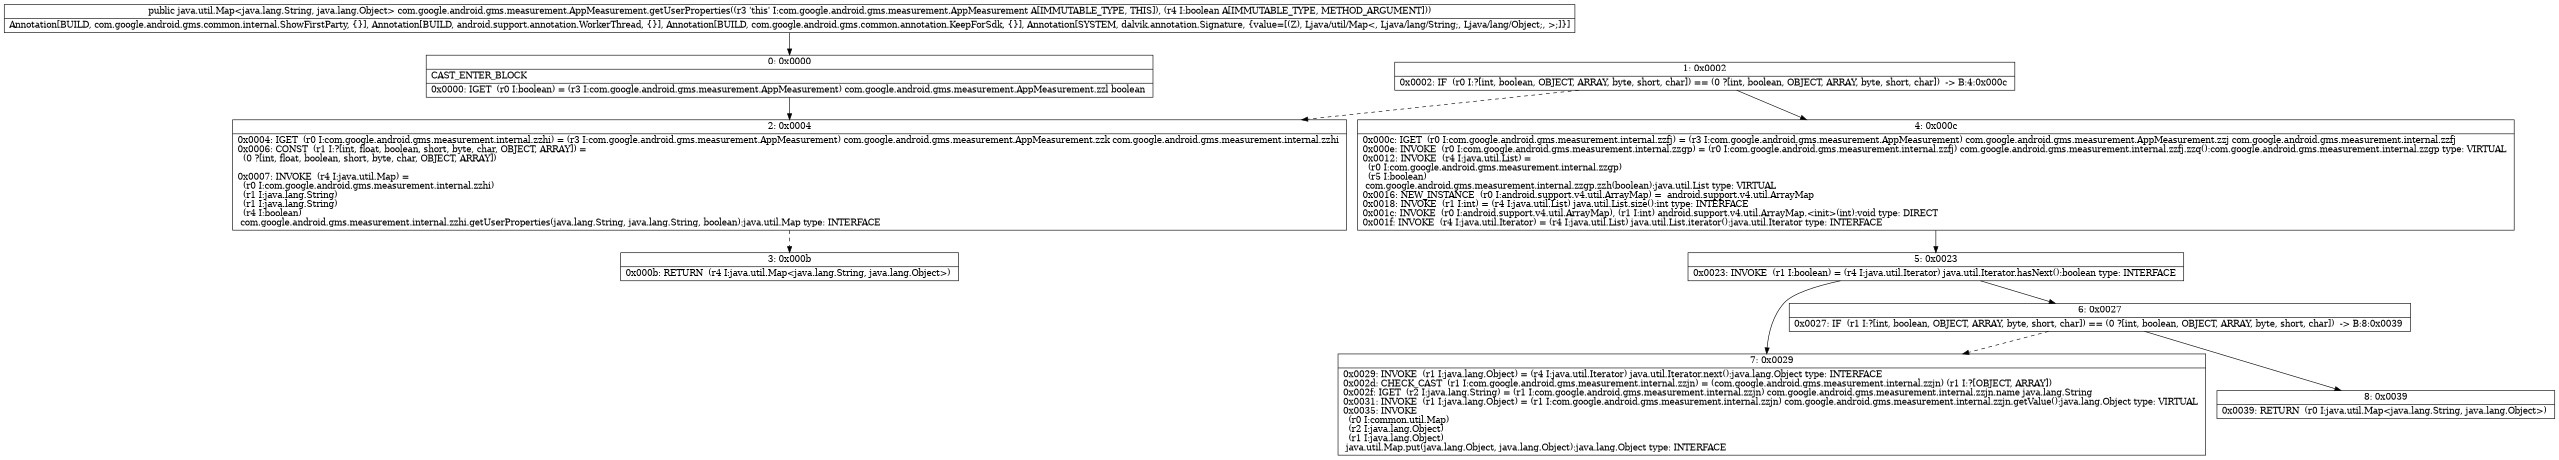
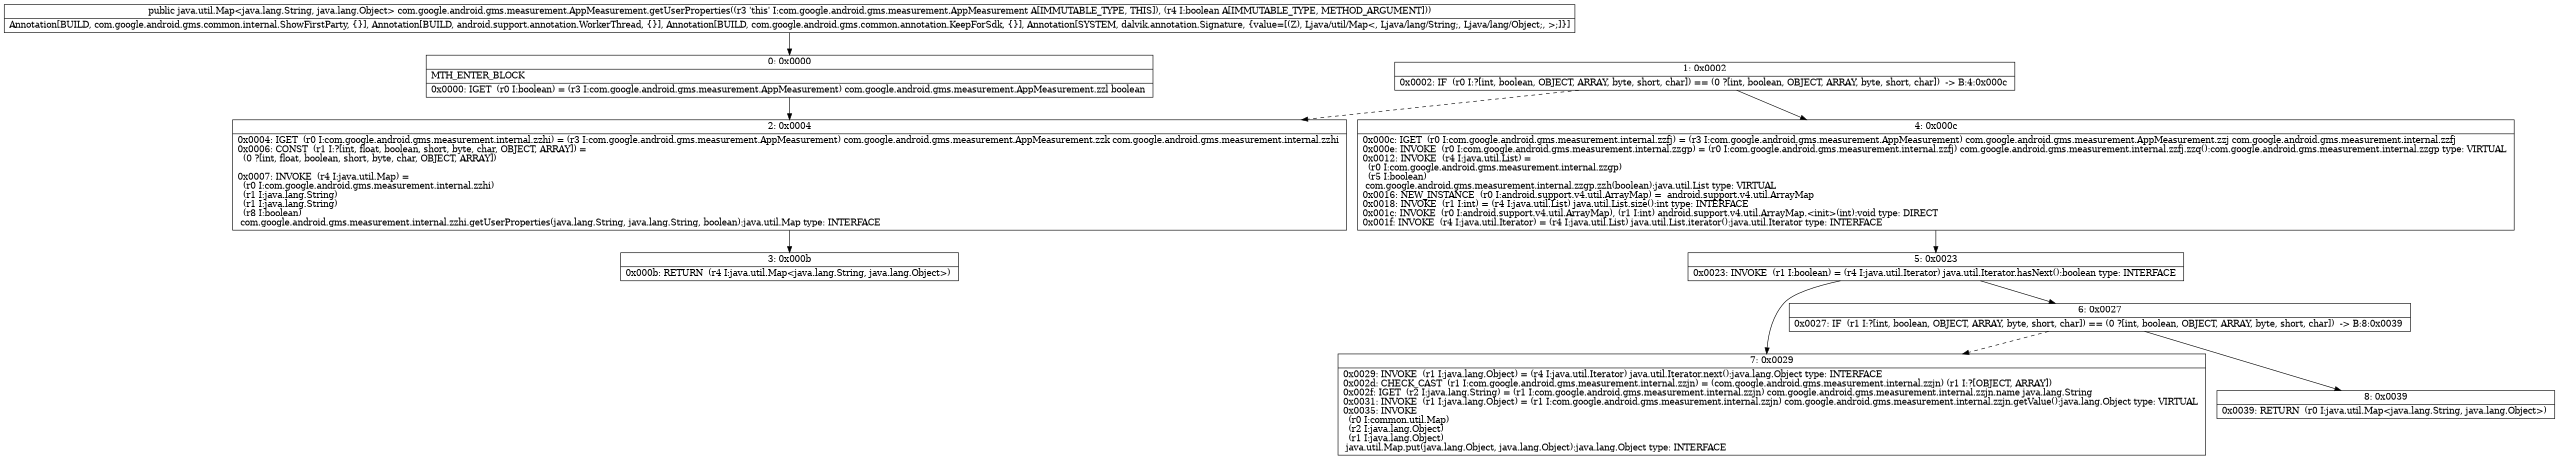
node "0: 0x0000": text "CAST_ENTER_BLOCK" -> "MTH_ENTER_BLOCK"
node "2: 0x0004": text "(r4 I:boolean)" -> "(r8 I:boolean)"
edge "2: 0x0004" -> "3: 0x000b": style dashed -> solid
